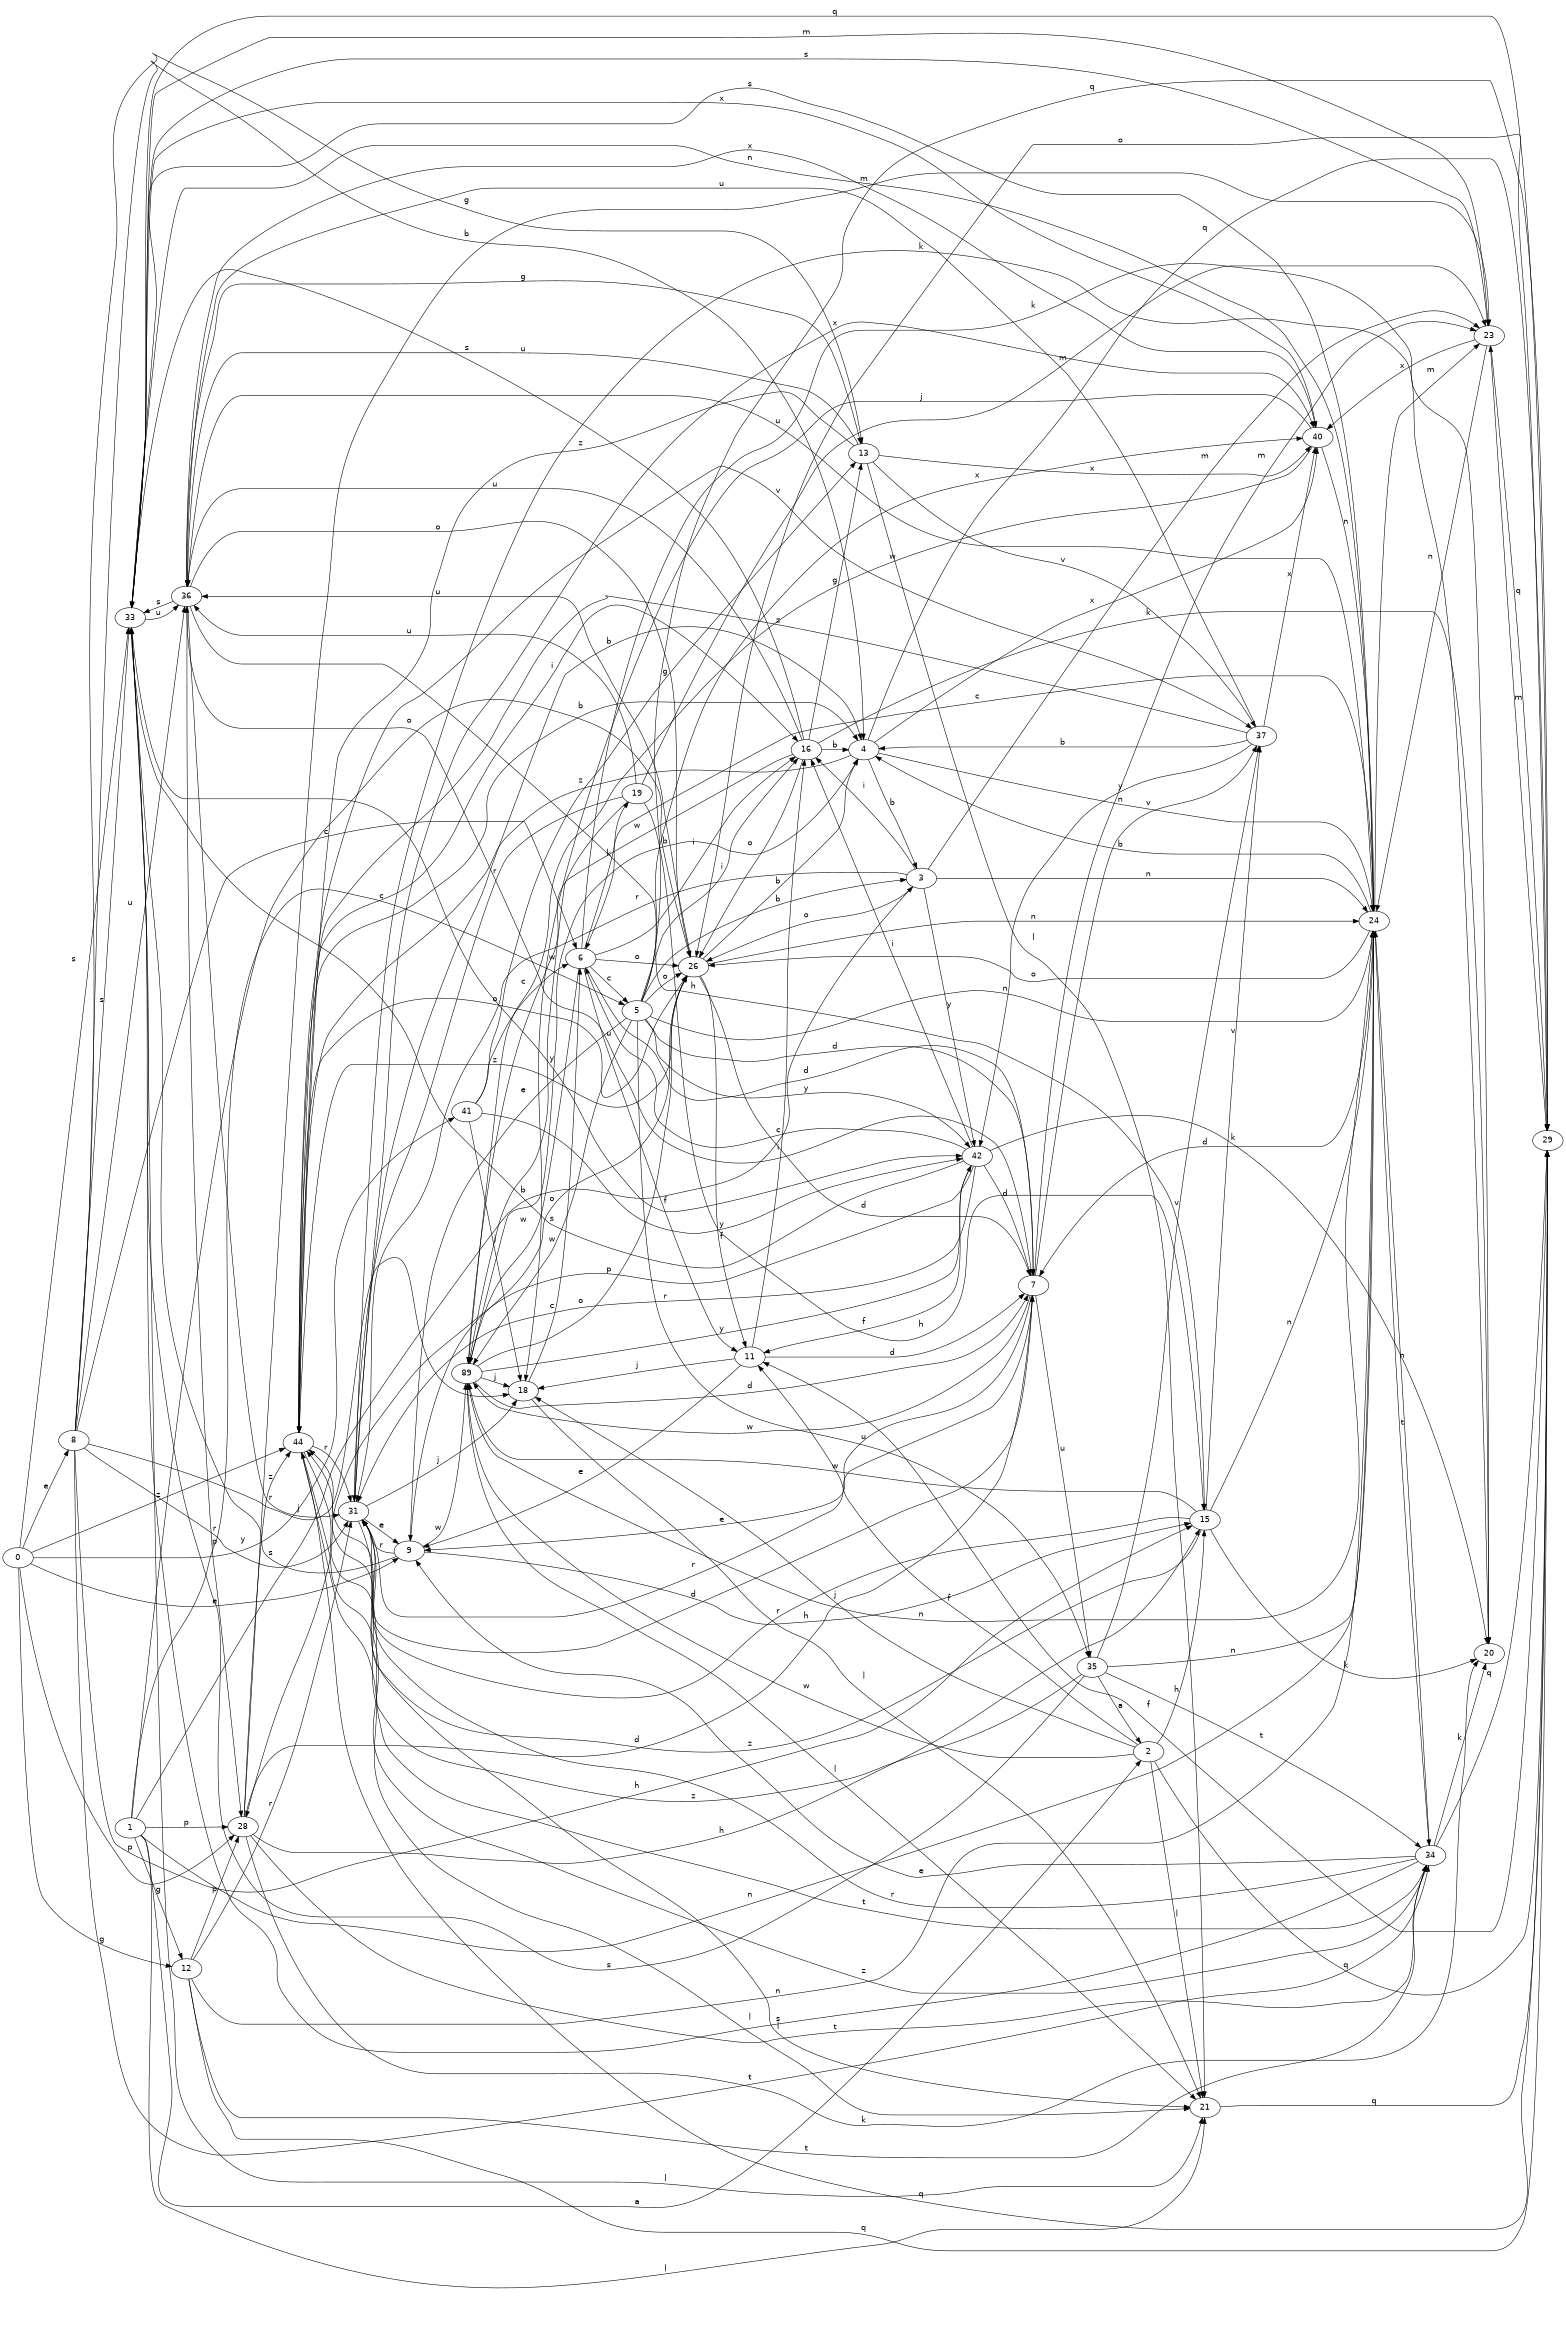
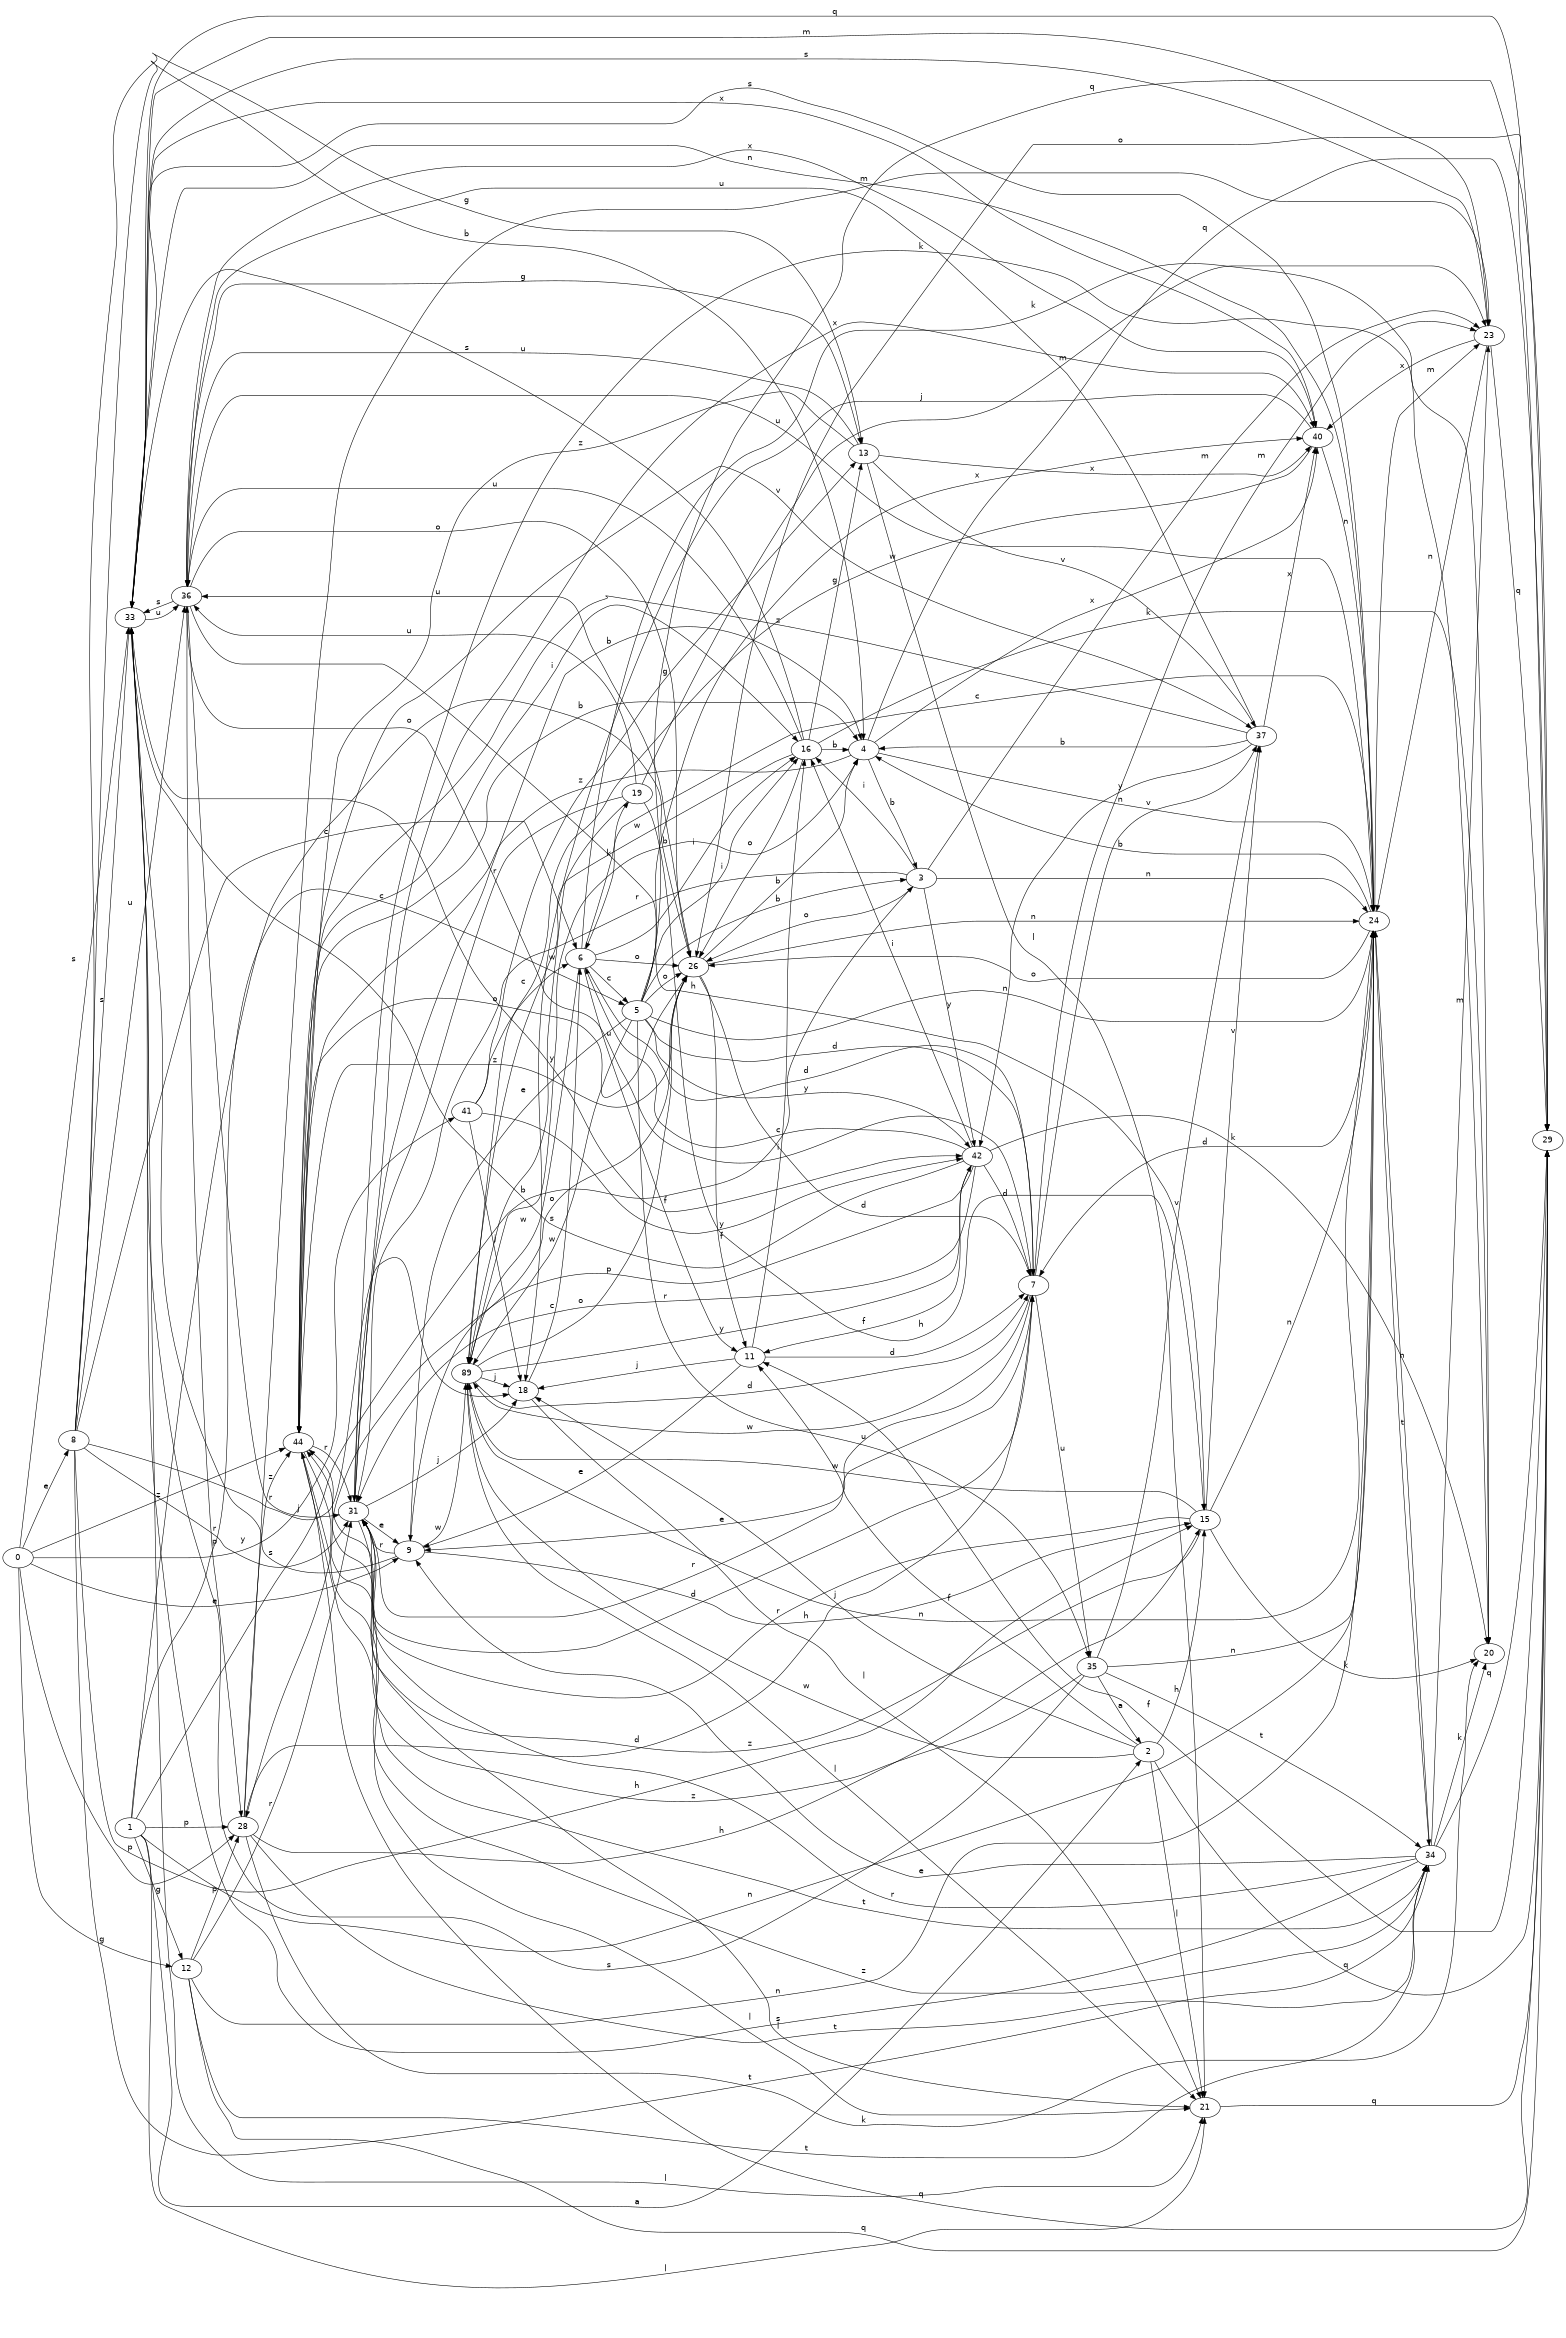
edge "29" -> "23": now "34" -> "23"
